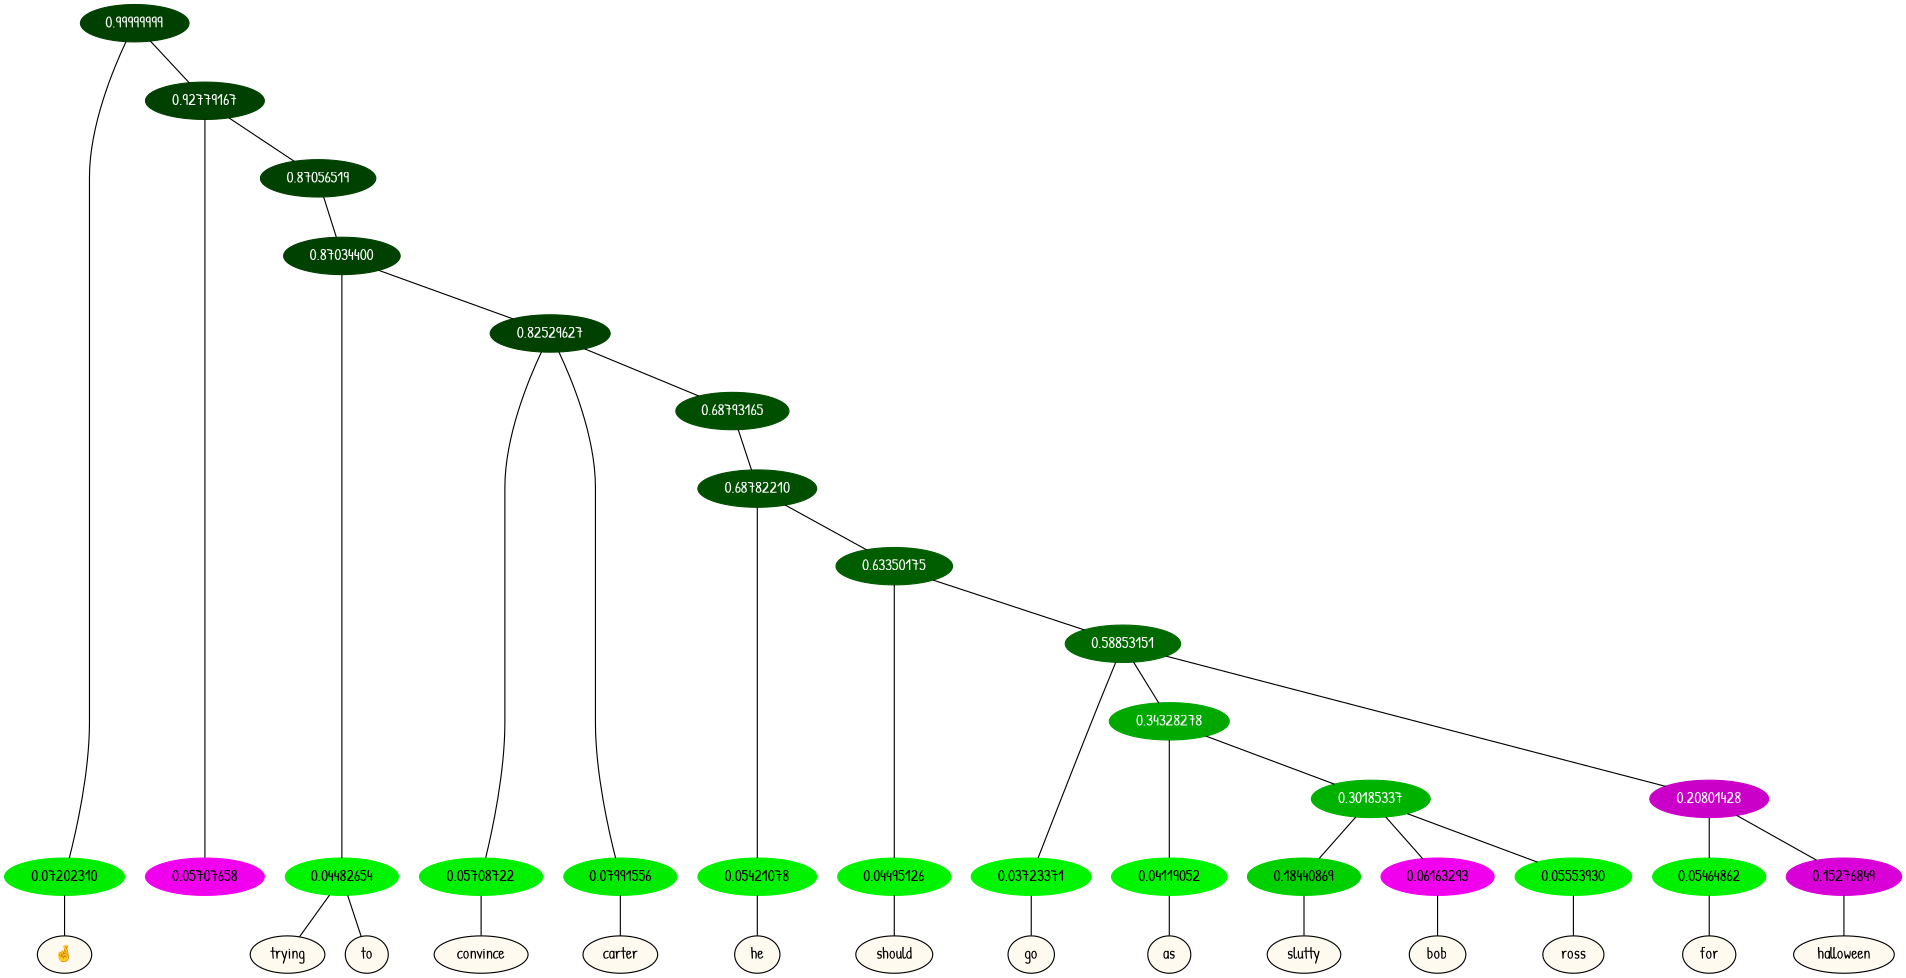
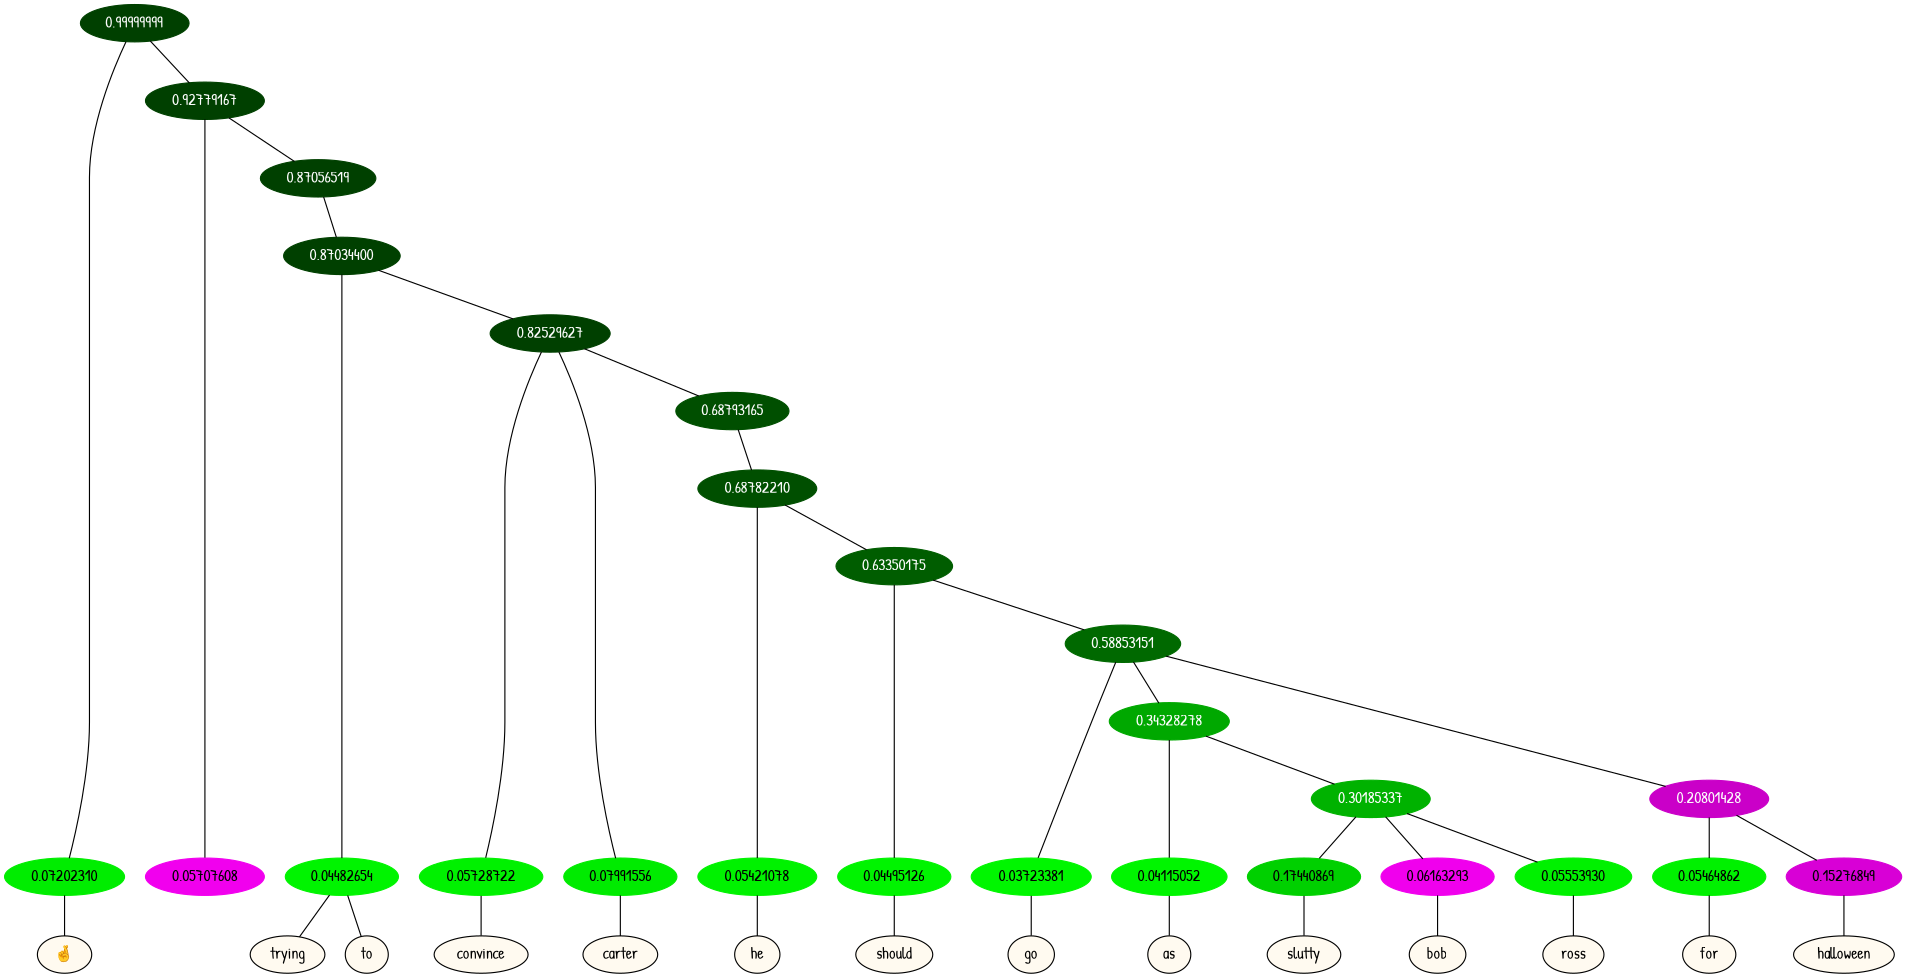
node "0.05707658": label "0.05707658" -> "0.05707608"
node "0.05708722": label "0.05708722" -> "0.05728722"
node "0.03723371": label "0.03723371" -> "0.03723381"
node "0.04119052": label "0.04119052" -> "0.04115052"
node "0.18440869": label "0.18440869" -> "0.17440869"
